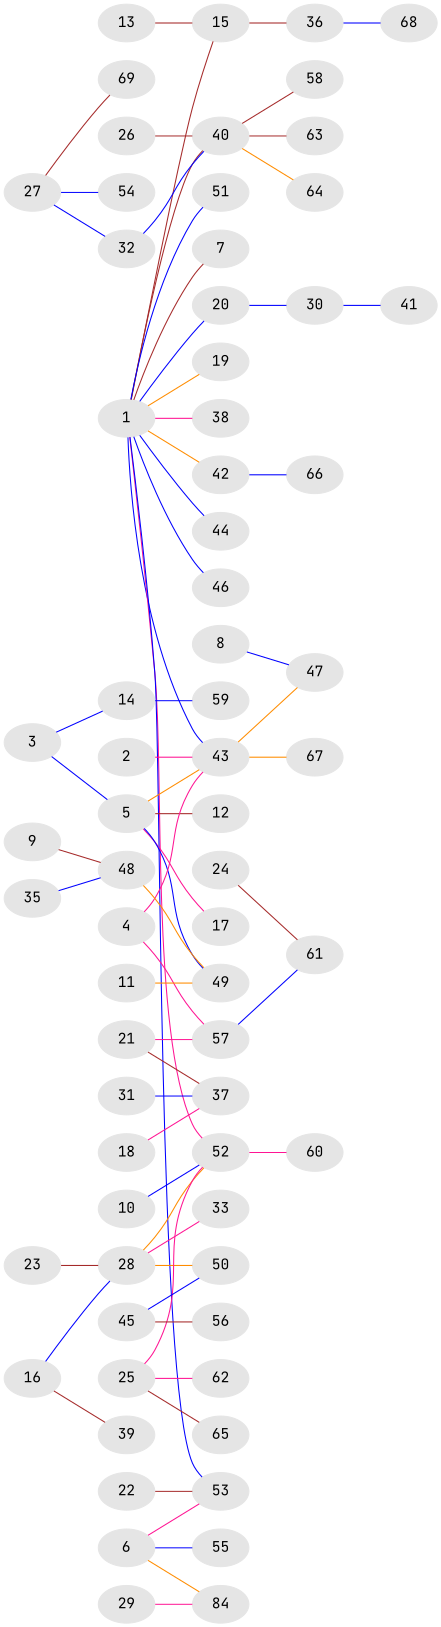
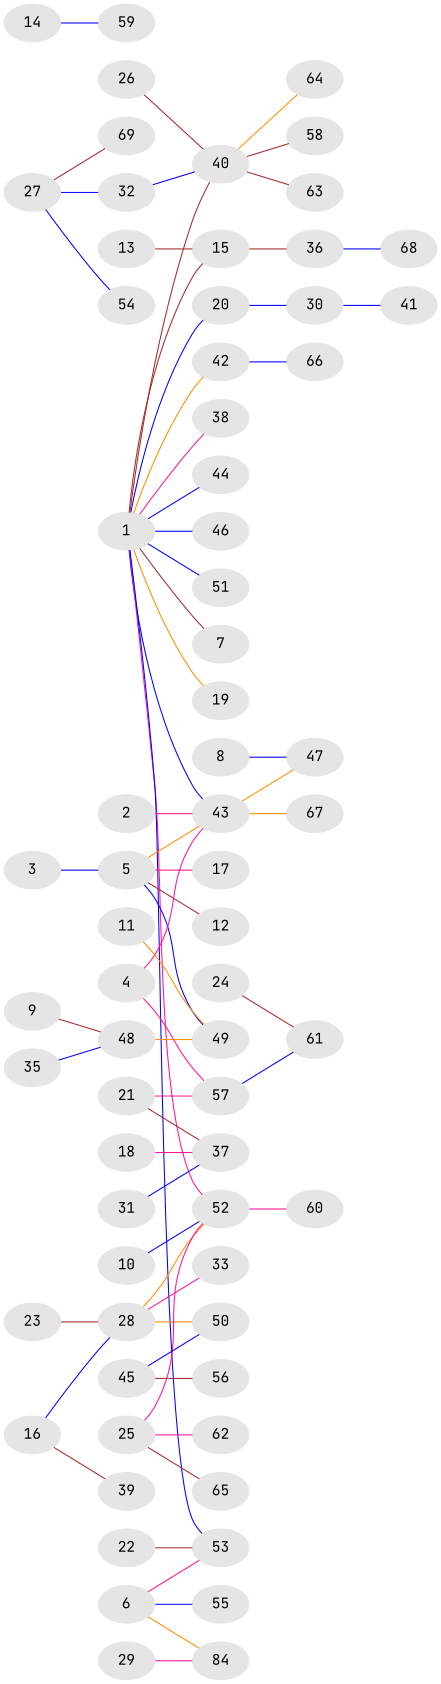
edge "14" -- "3": removed
